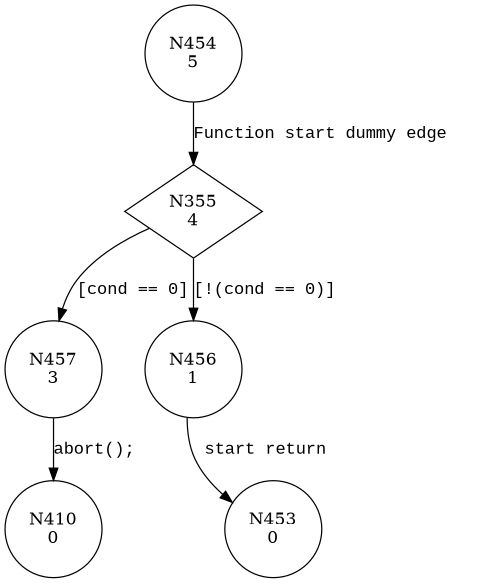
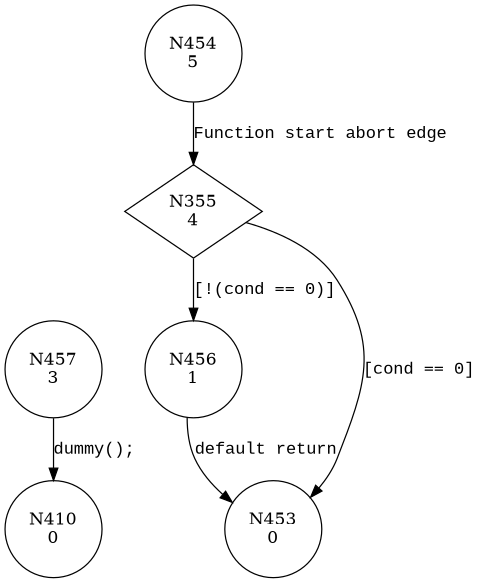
edge "N454 5" -> "N355 4": label "Function start dummy edge" -> "Function start abort edge"
edge "N355 4" -> "N457 3": now "N355 4" -> "N453 0"
edge "N457 3" -> "N410 0": label "abort();" -> "dummy();"
edge "N456 1" -> "N453 0": label "start return" -> "default return"
